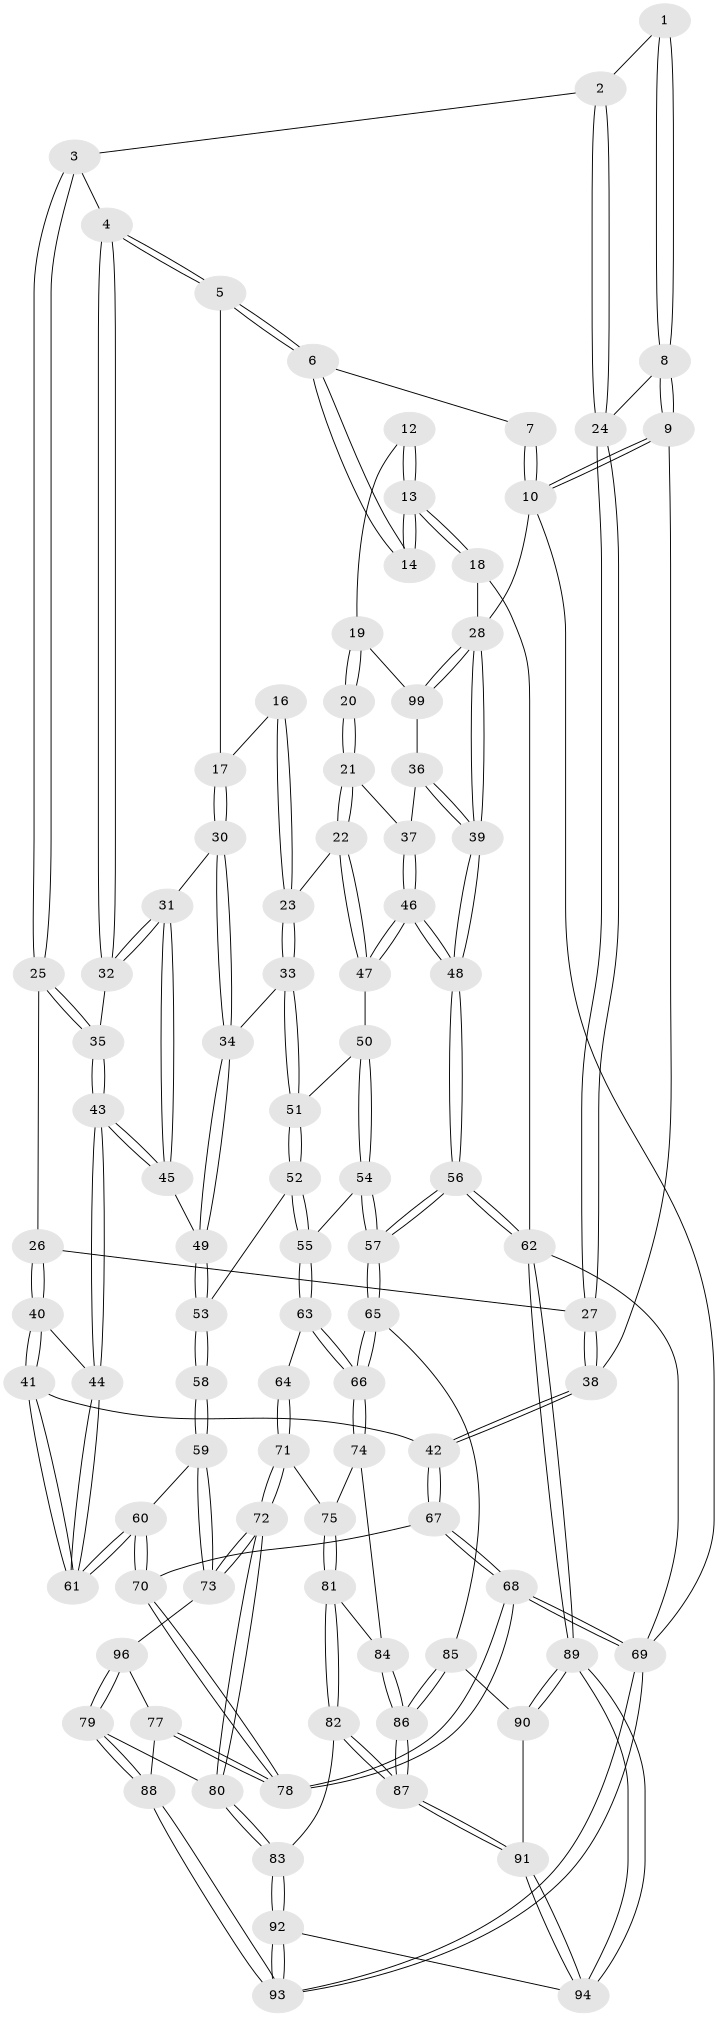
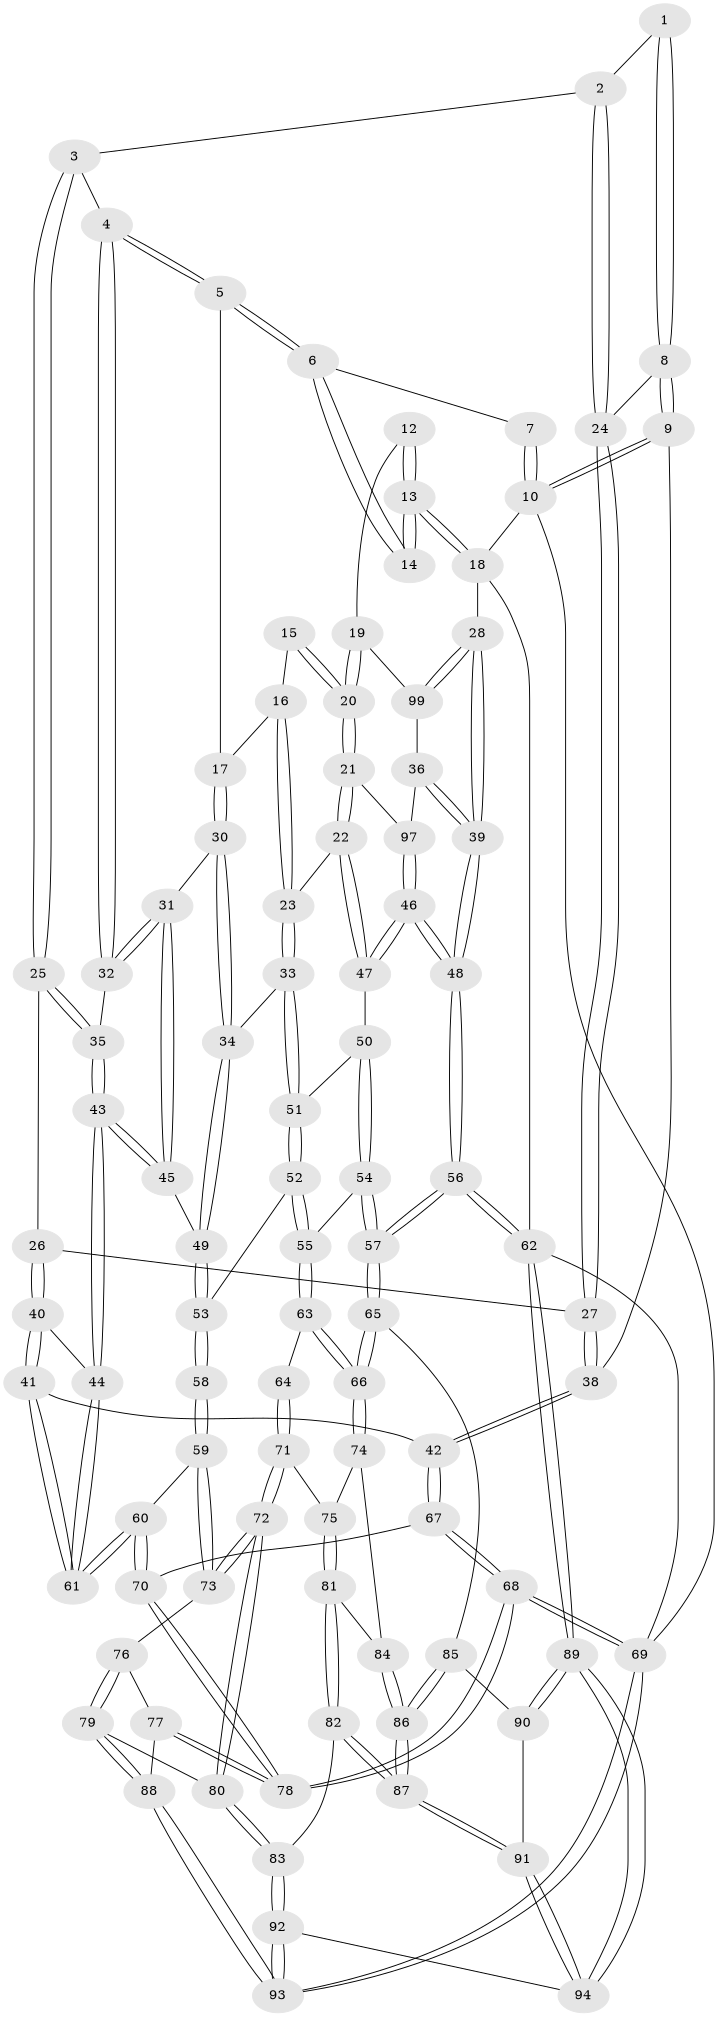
edge "10" -- "28": now "10" -- "18"
node "15": added
node "37": label "37" -> "97"
node "96": label "96" -> "76"
